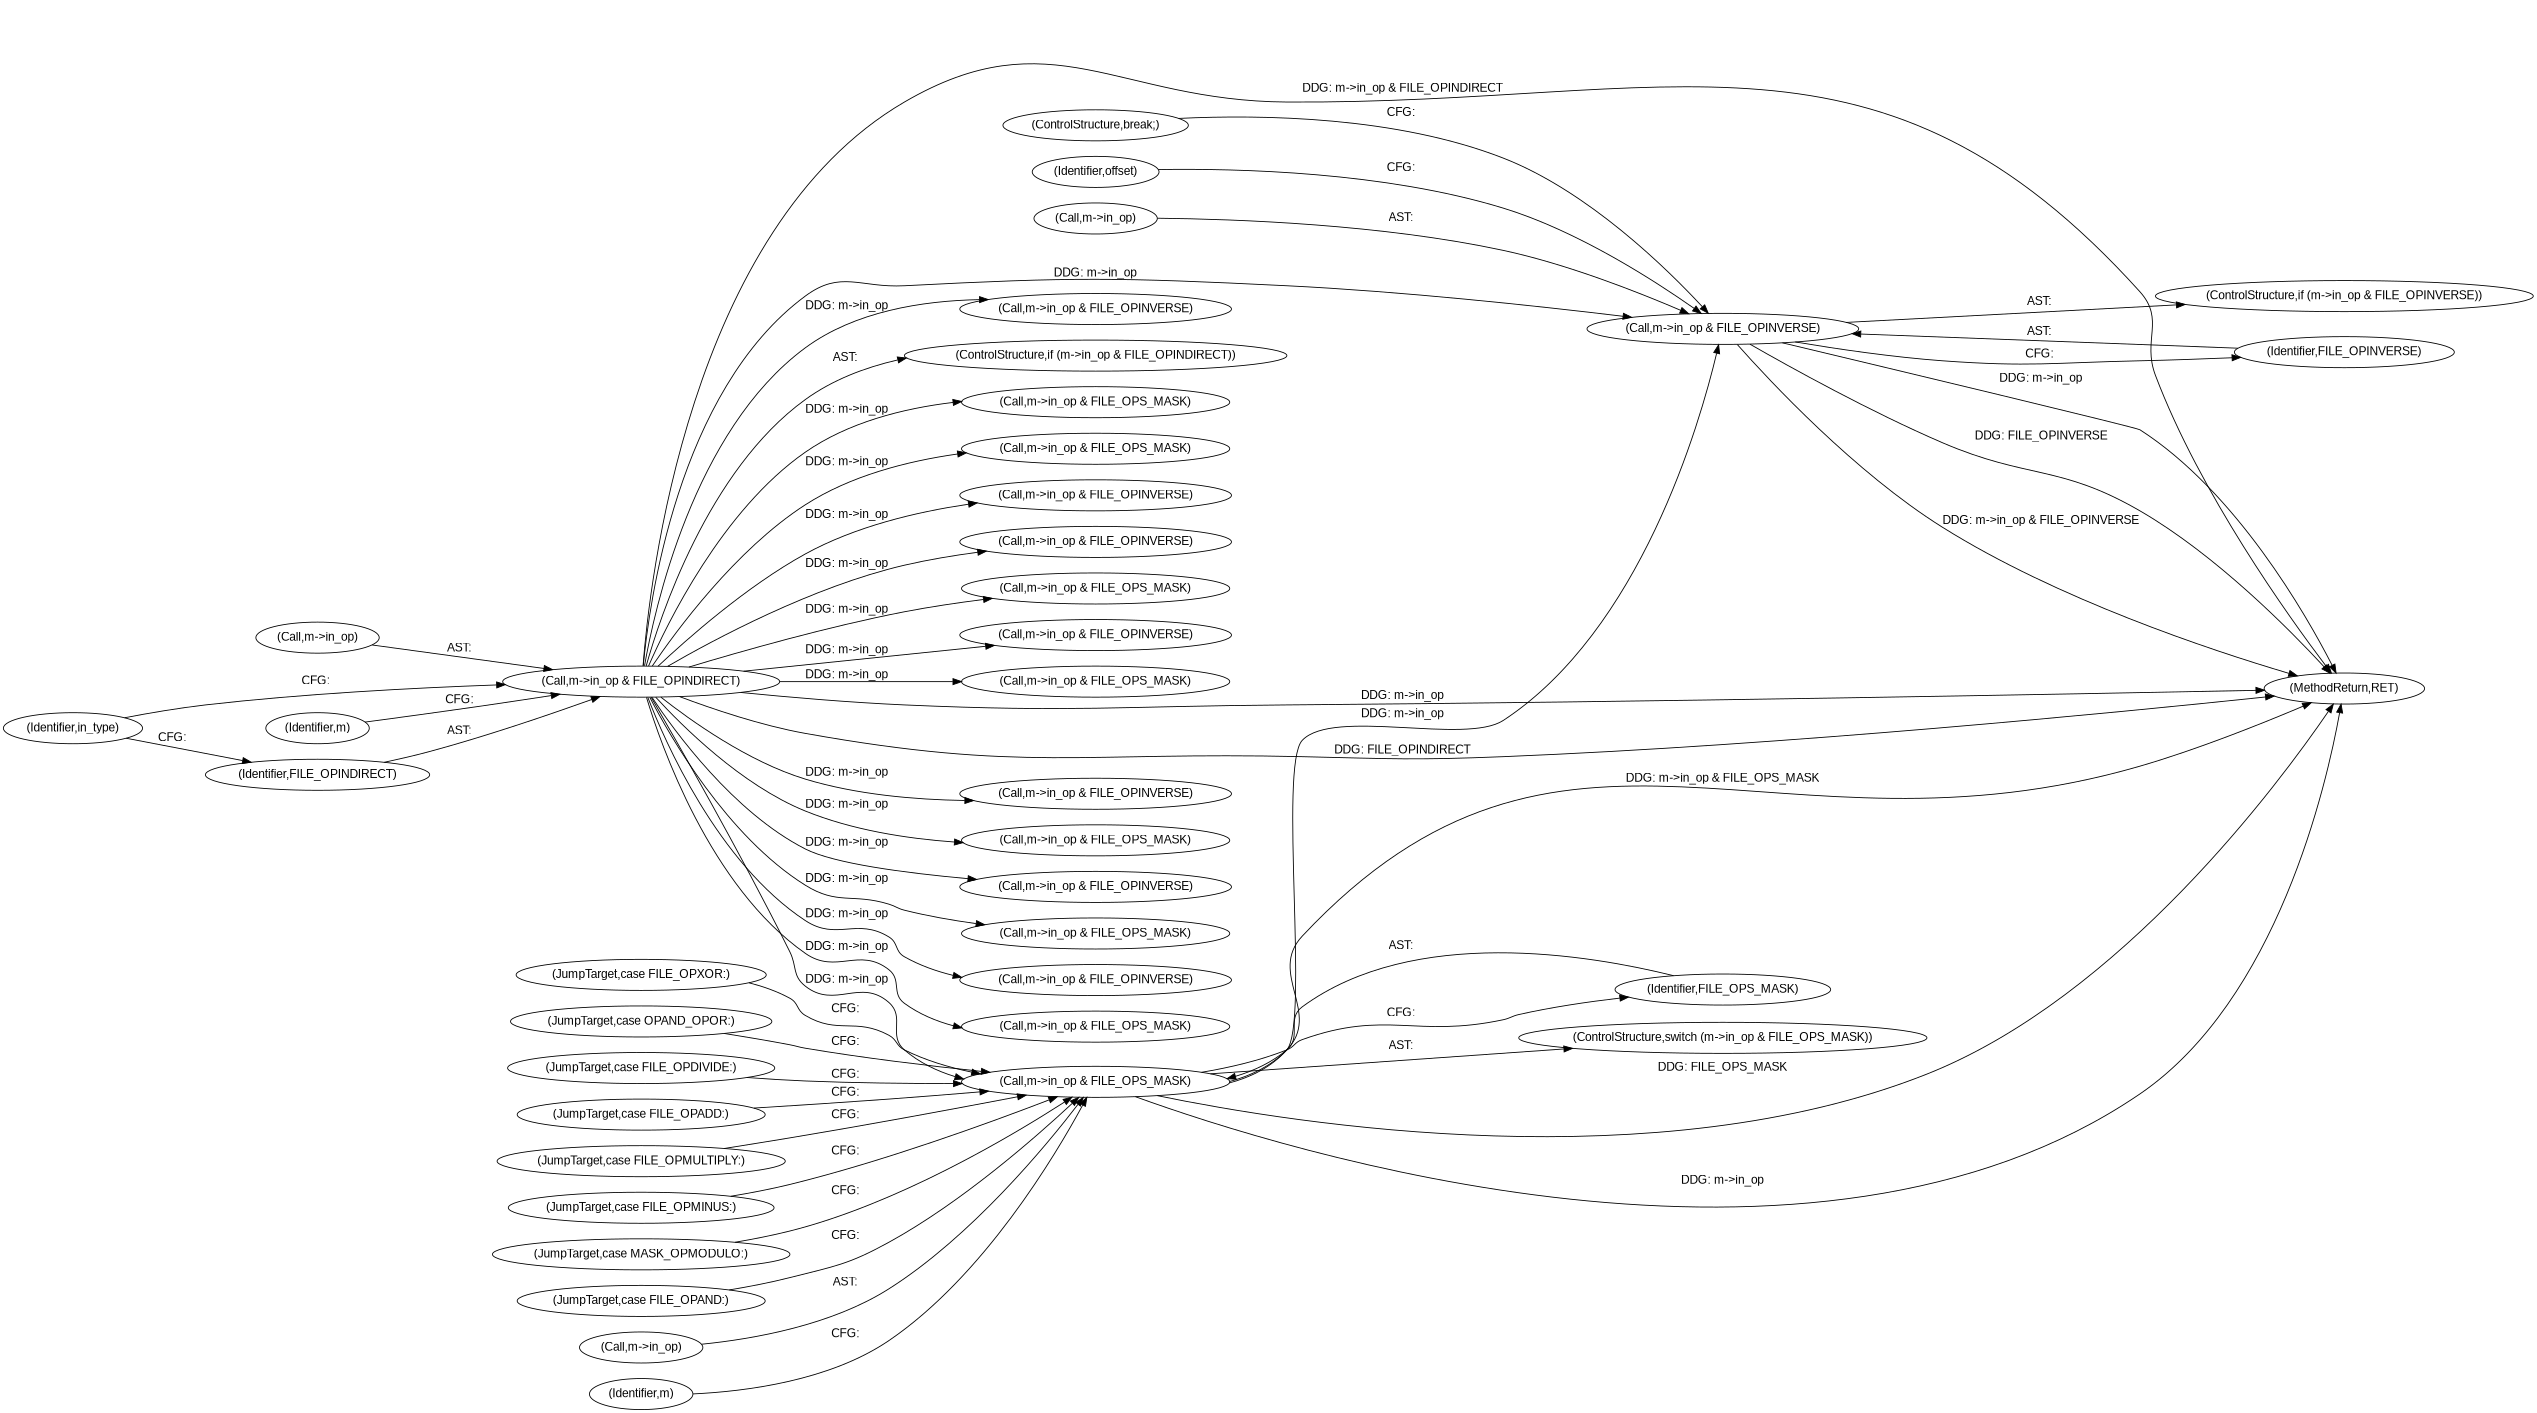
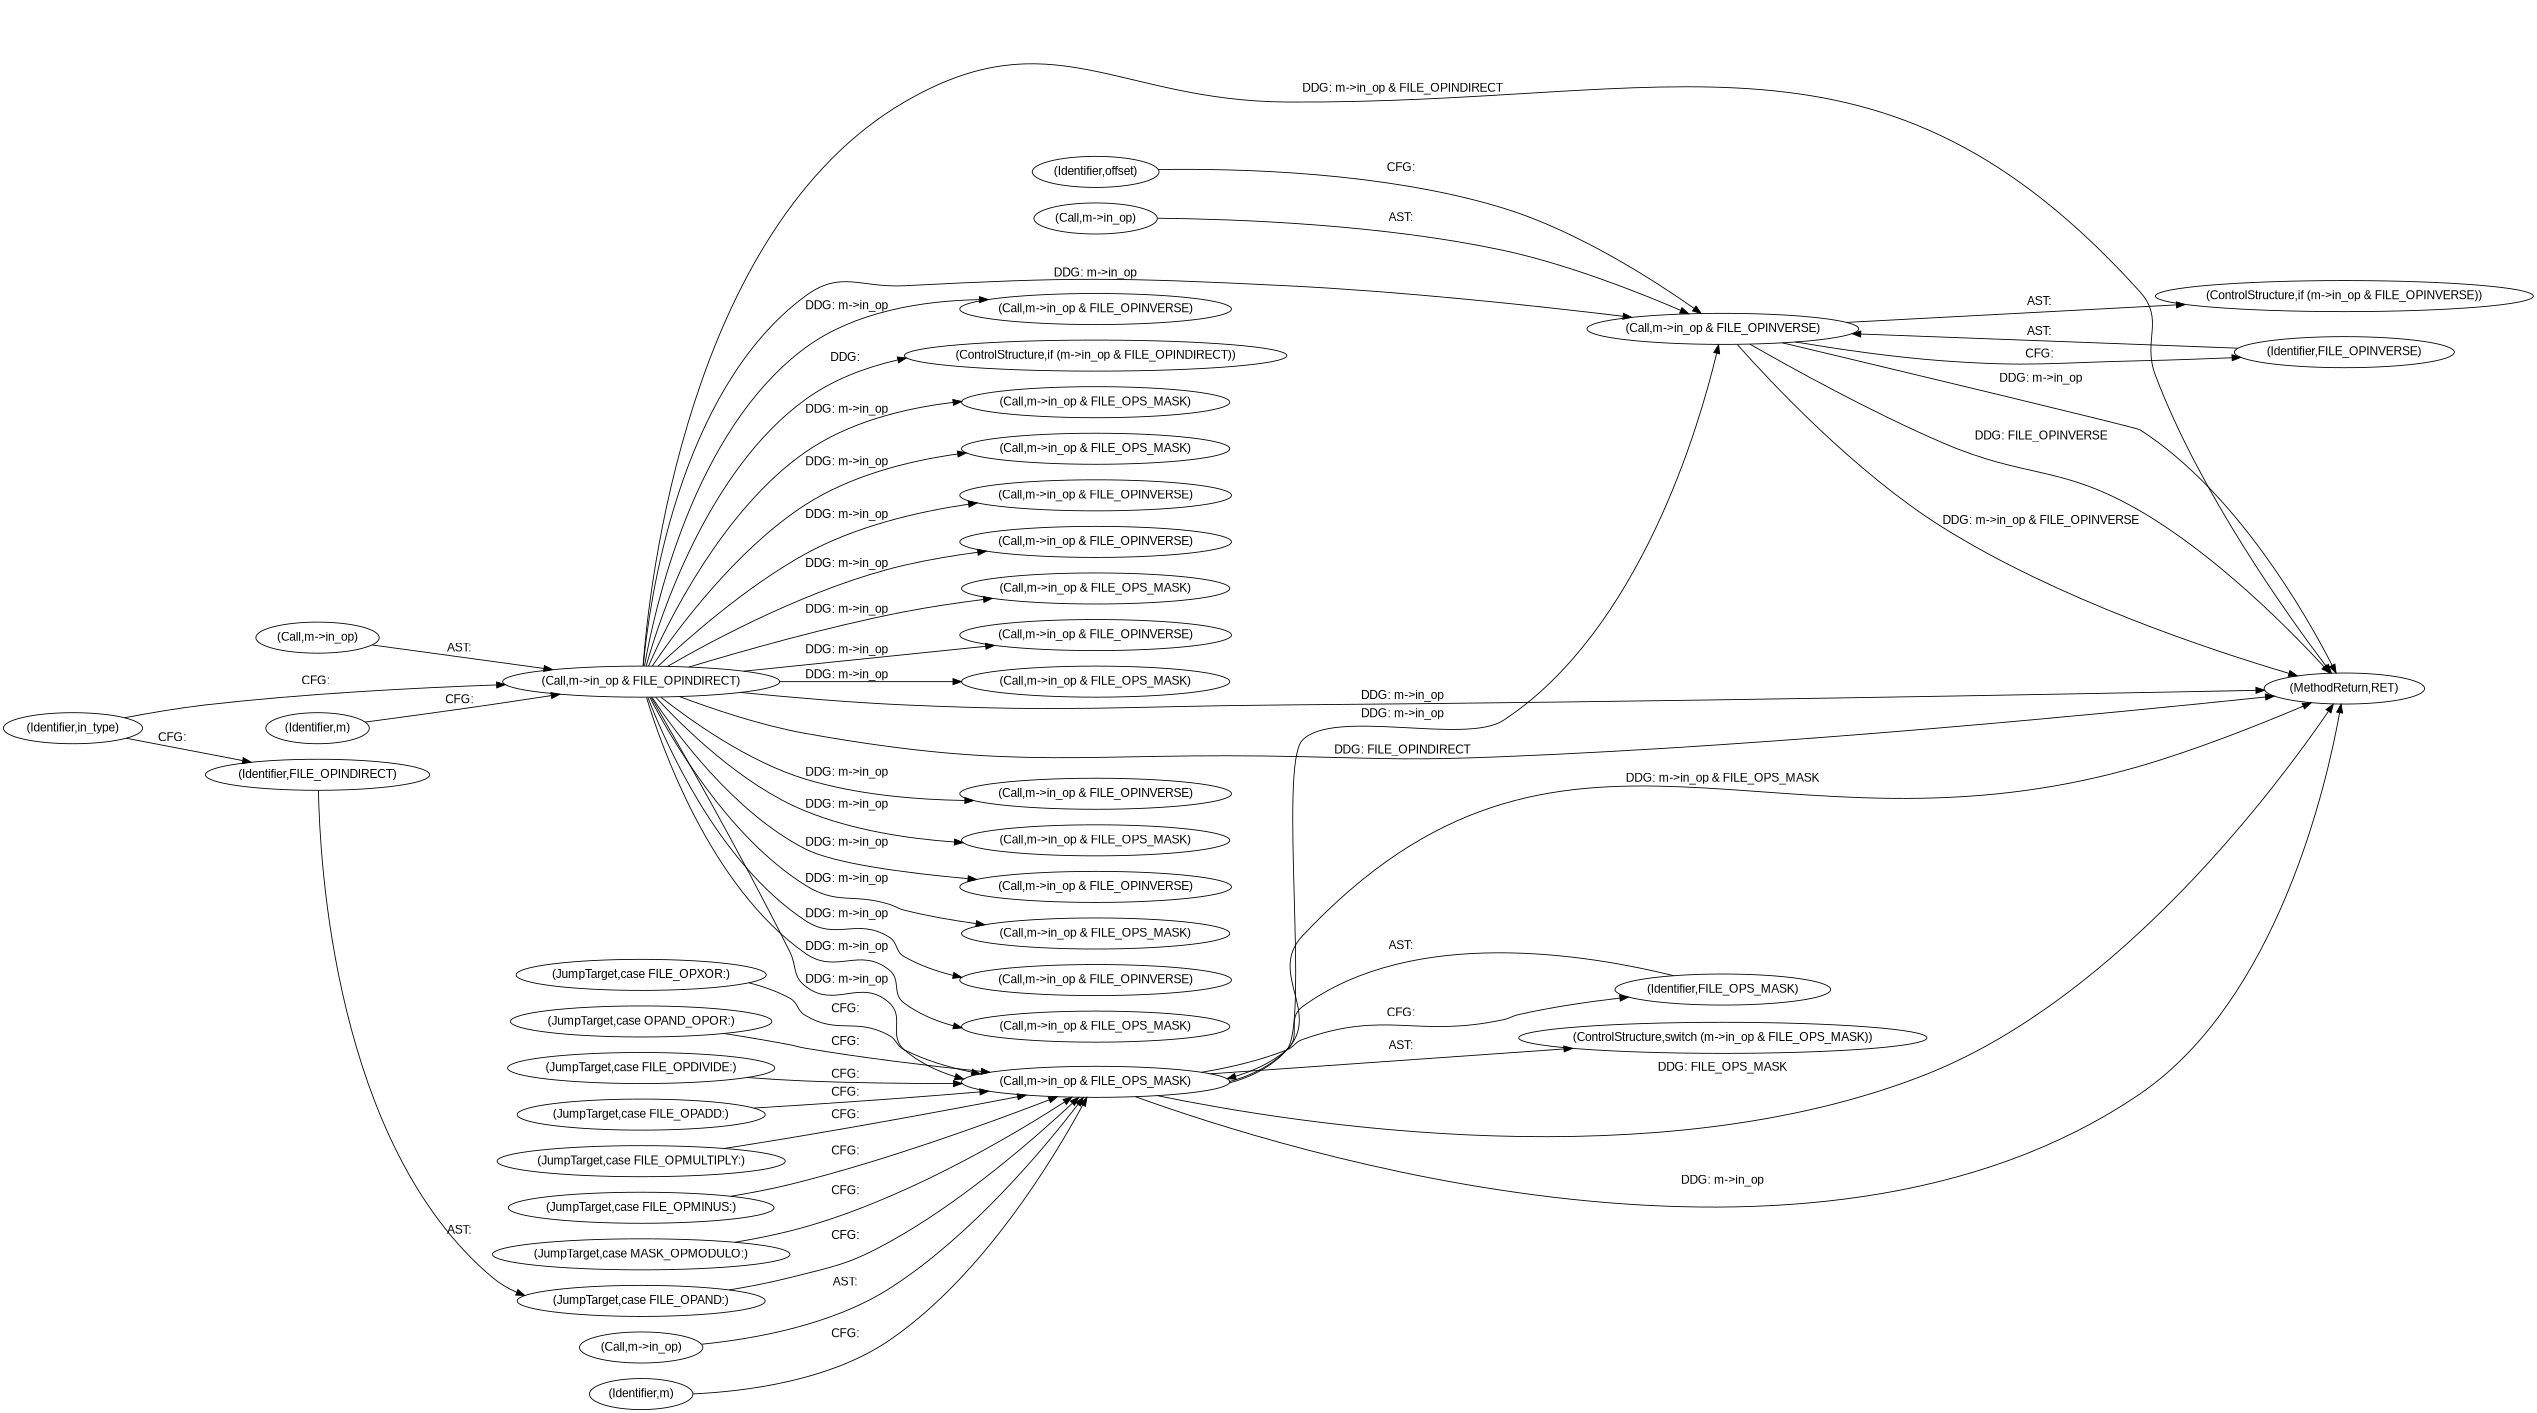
node "(ControlStructure,break;)": removed
edge "(Call,m->in_op & FILE_OPINDIRECT)" -> "(ControlStructure,if (m->in_op & FILE_OPINDIRECT))": label "AST: " -> "DDG: "
edge "(Identifier,FILE_OPINDIRECT)" -> "(Call,m->in_op & FILE_OPINDIRECT)": now "(Identifier,FILE_OPINDIRECT)" -> "(JumpTarget,case FILE_OPAND:)"
